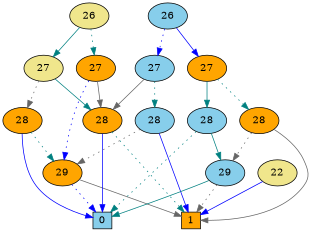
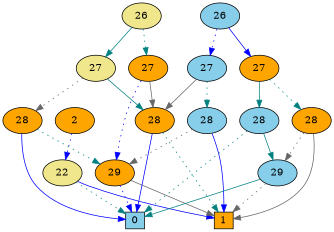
node "2": added
edge "22" -> "0": added
